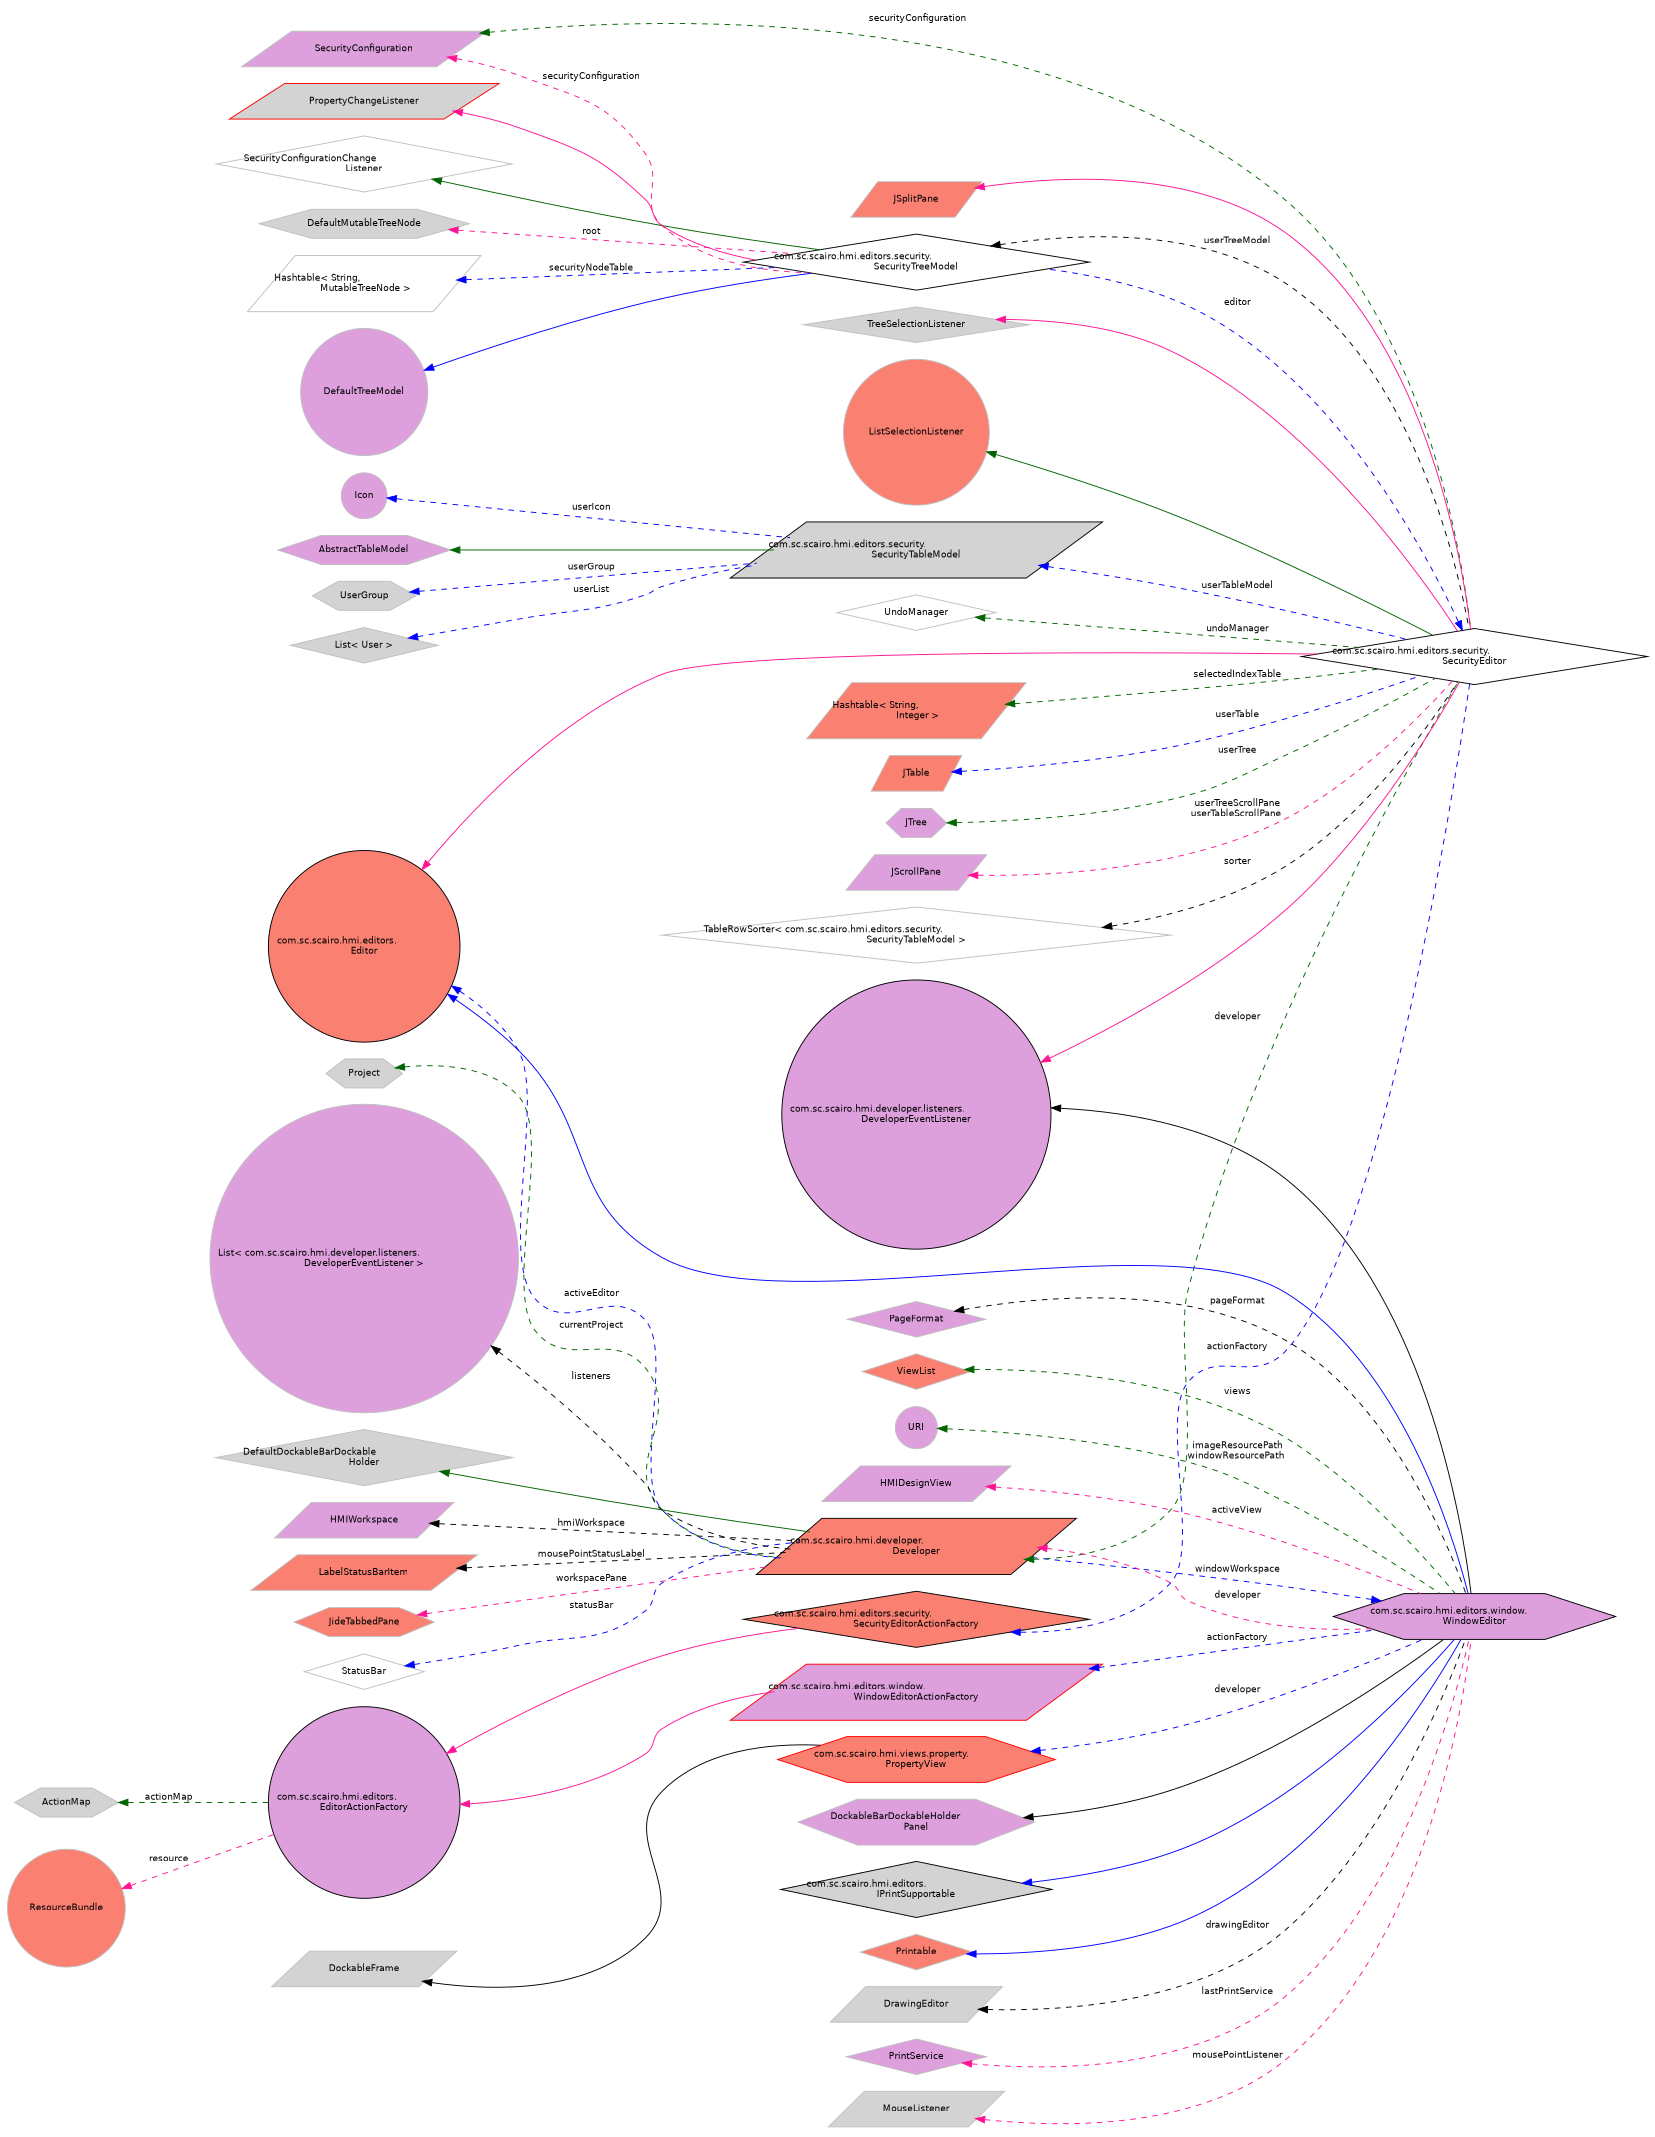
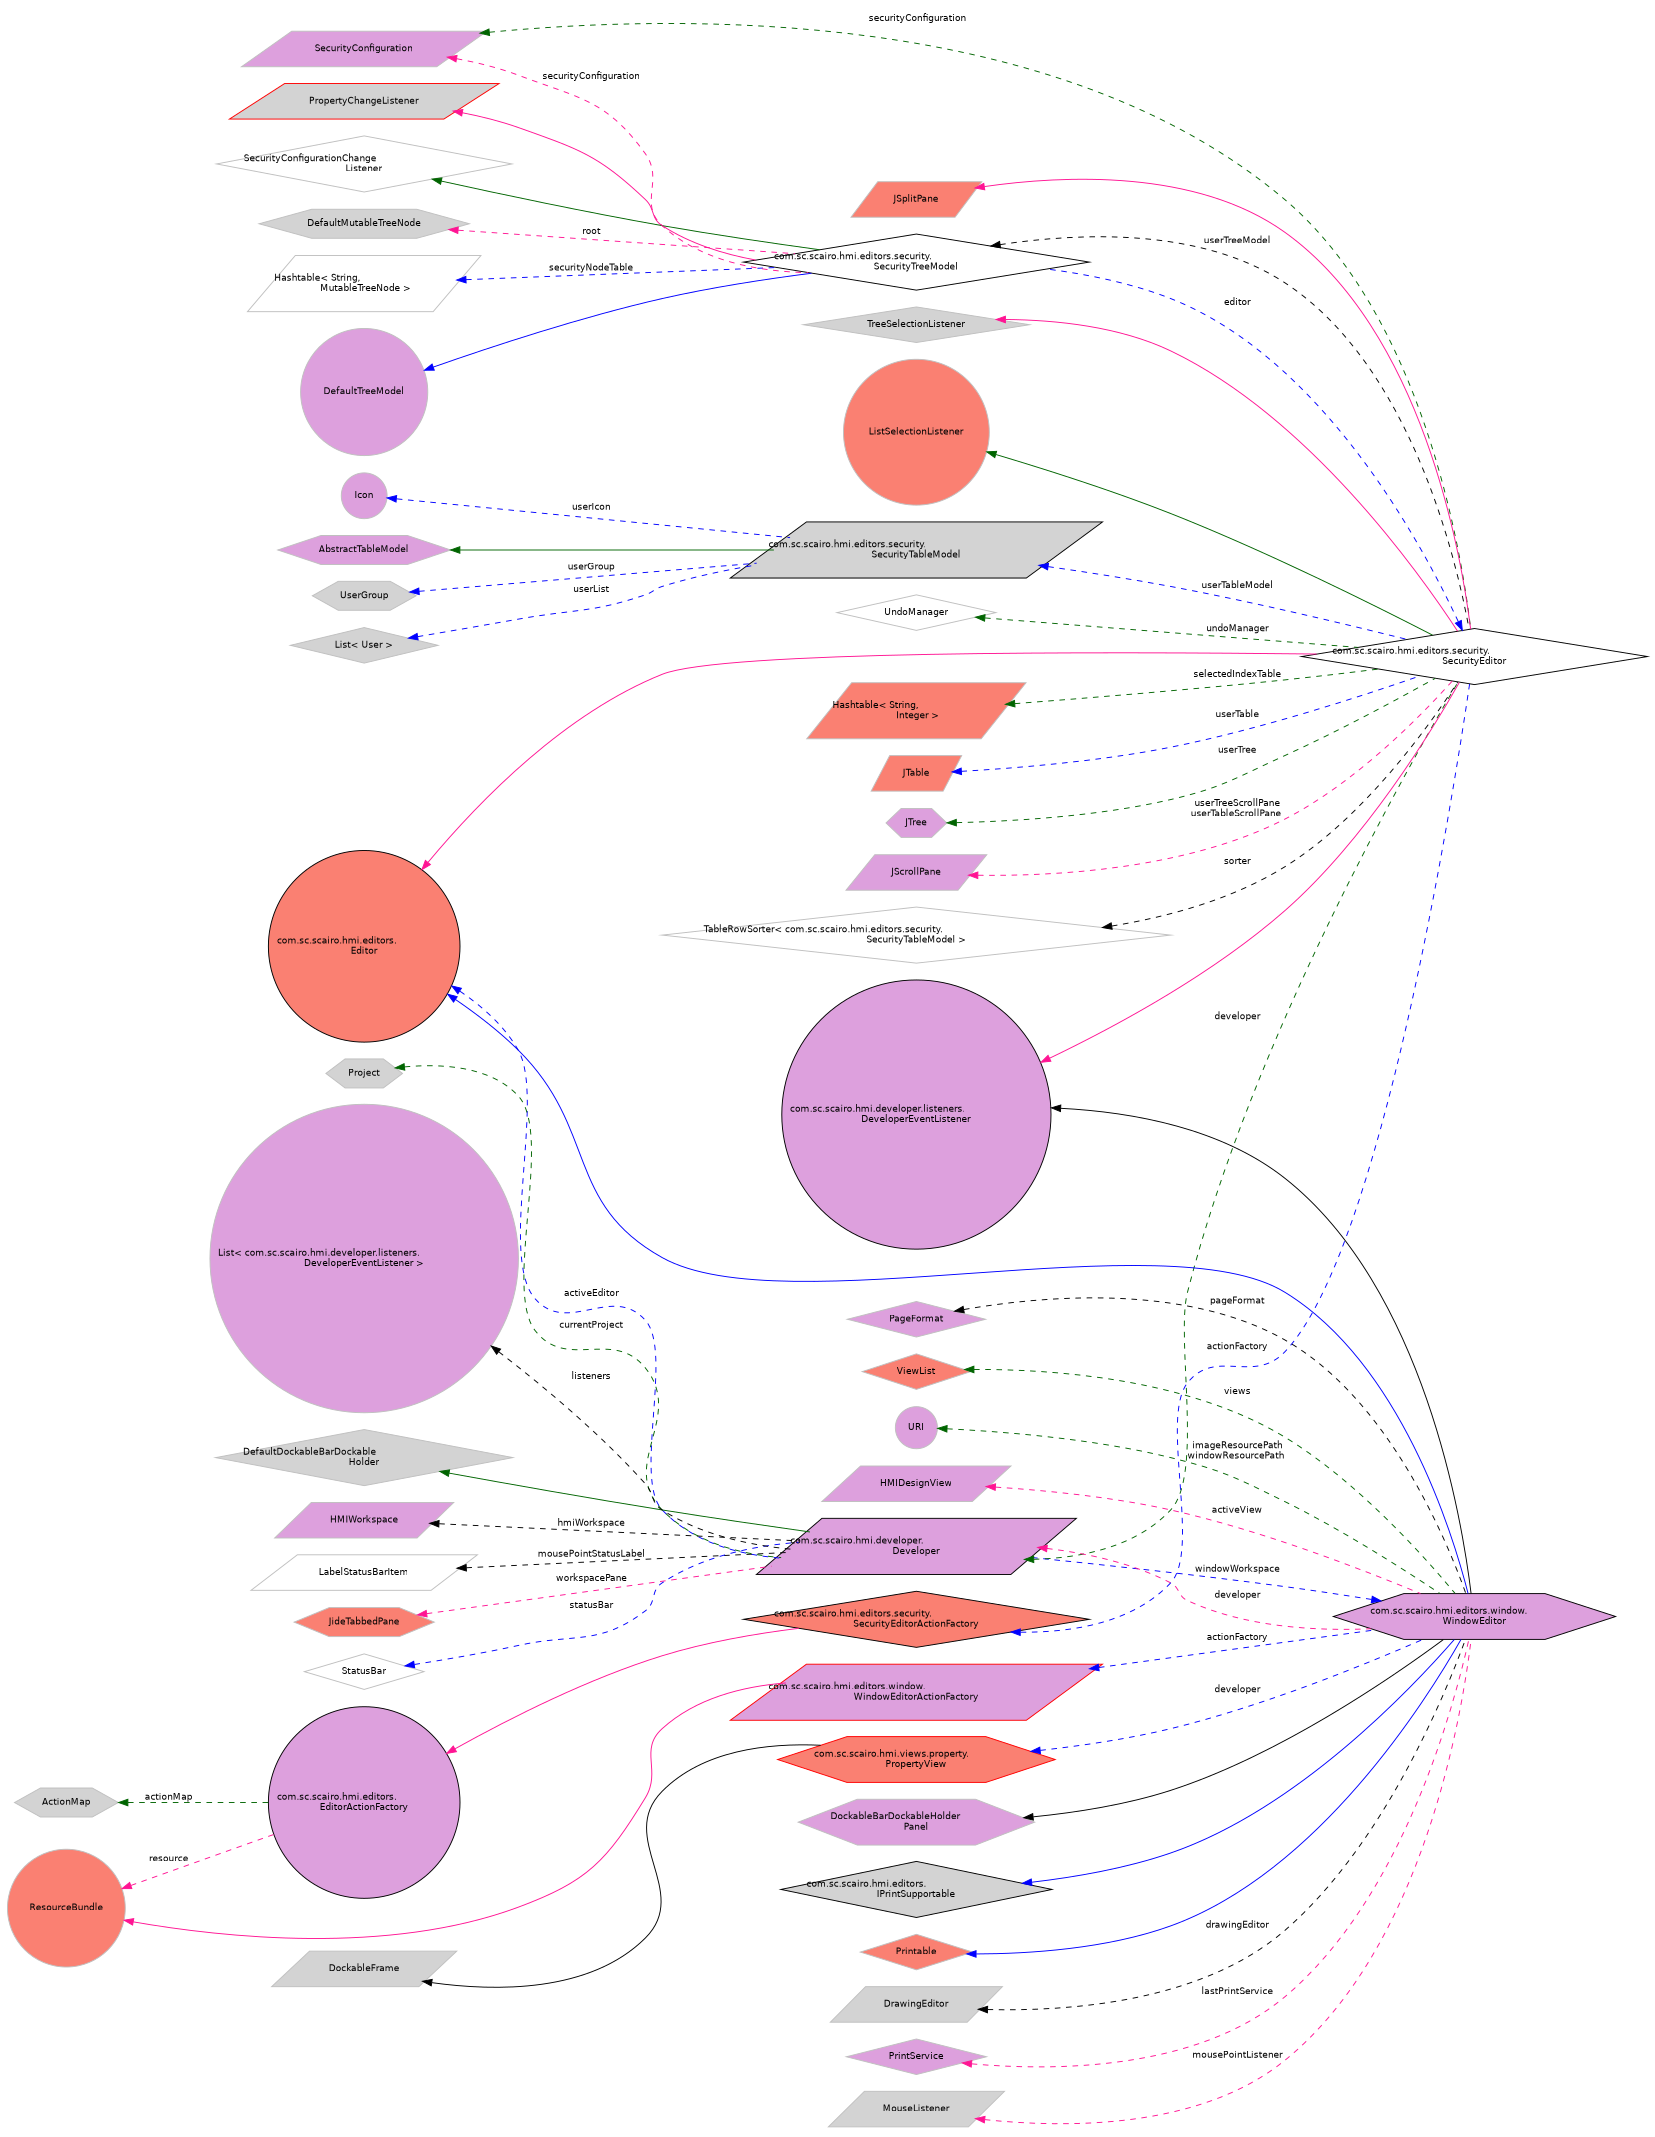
node "com.sc.scairo.hmi.developer. Developer": fillcolor salmon -> plum
node "LabelStatusBarItem": fillcolor salmon -> white
edge "com.sc.scairo.hmi.editors.window. WindowEditorActionFactory" -> "com.sc.scairo.hmi.editors. EditorActionFactory": now "com.sc.scairo.hmi.editors.window. WindowEditorActionFactory" -> "ResourceBundle"
